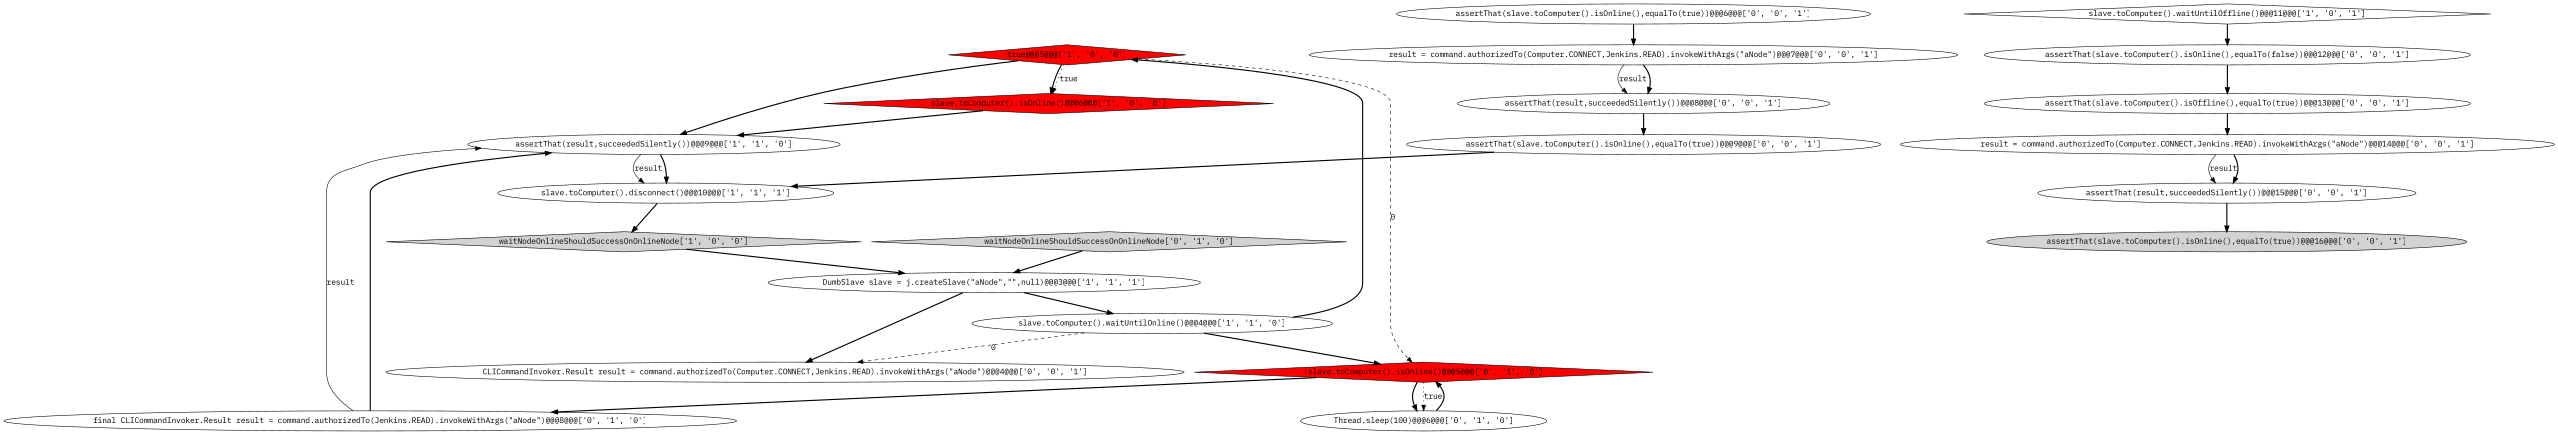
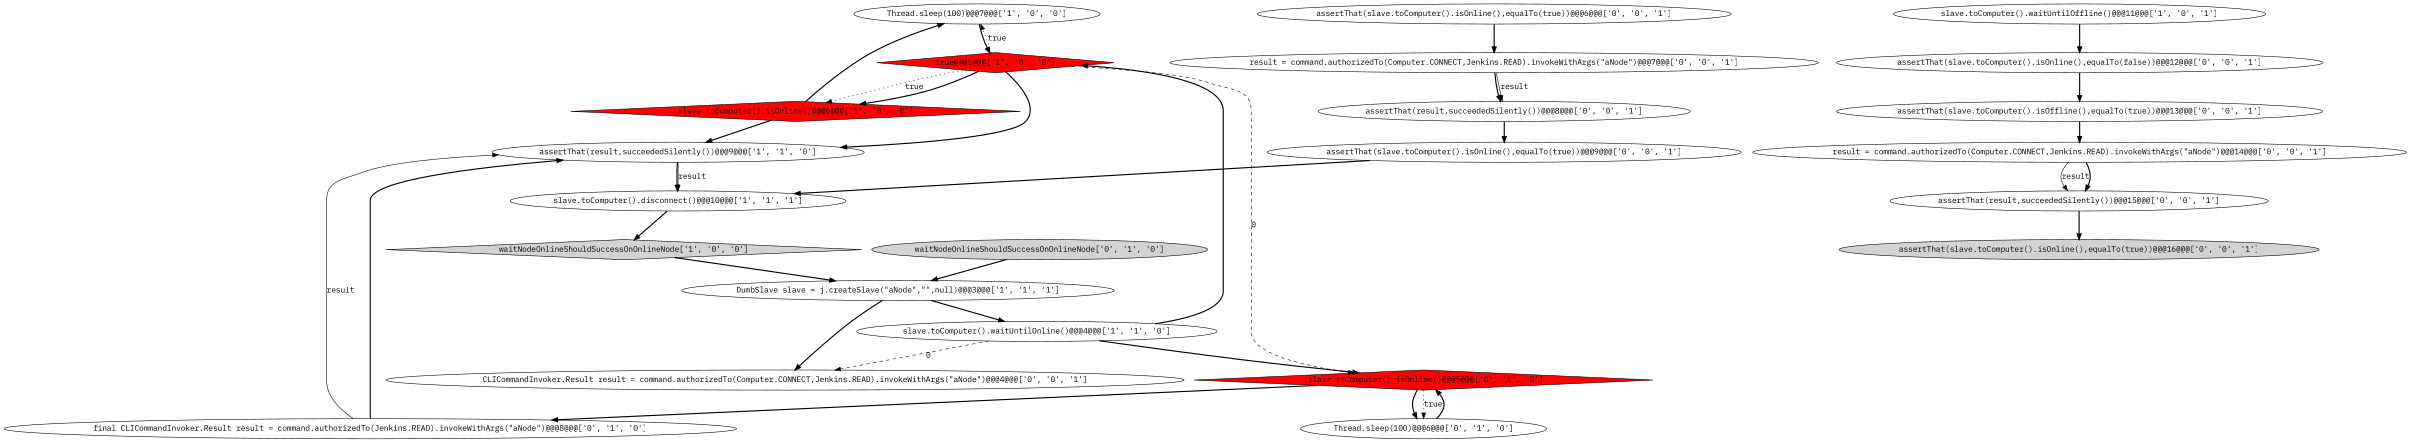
node "Thread.sleep(100)@@@7@@@['1', '0', '0']": added
node "slave.toComputer().waitUntilOffline()@@@11@@@['1', '0', '1']": shape diamond -> ellipse
node "waitNodeOnlineShouldSuccessOnOnlineNode['0', '1', '0']": shape diamond -> ellipse
